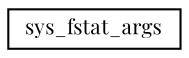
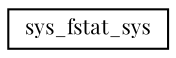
node "sys_fstat_args": label "sys_fstat_args" -> "sys_fstat_sys"
